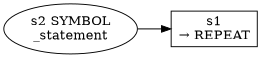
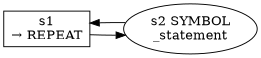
edge "s1 → REPEAT" -> "s2 SYMBOL _statement": added
